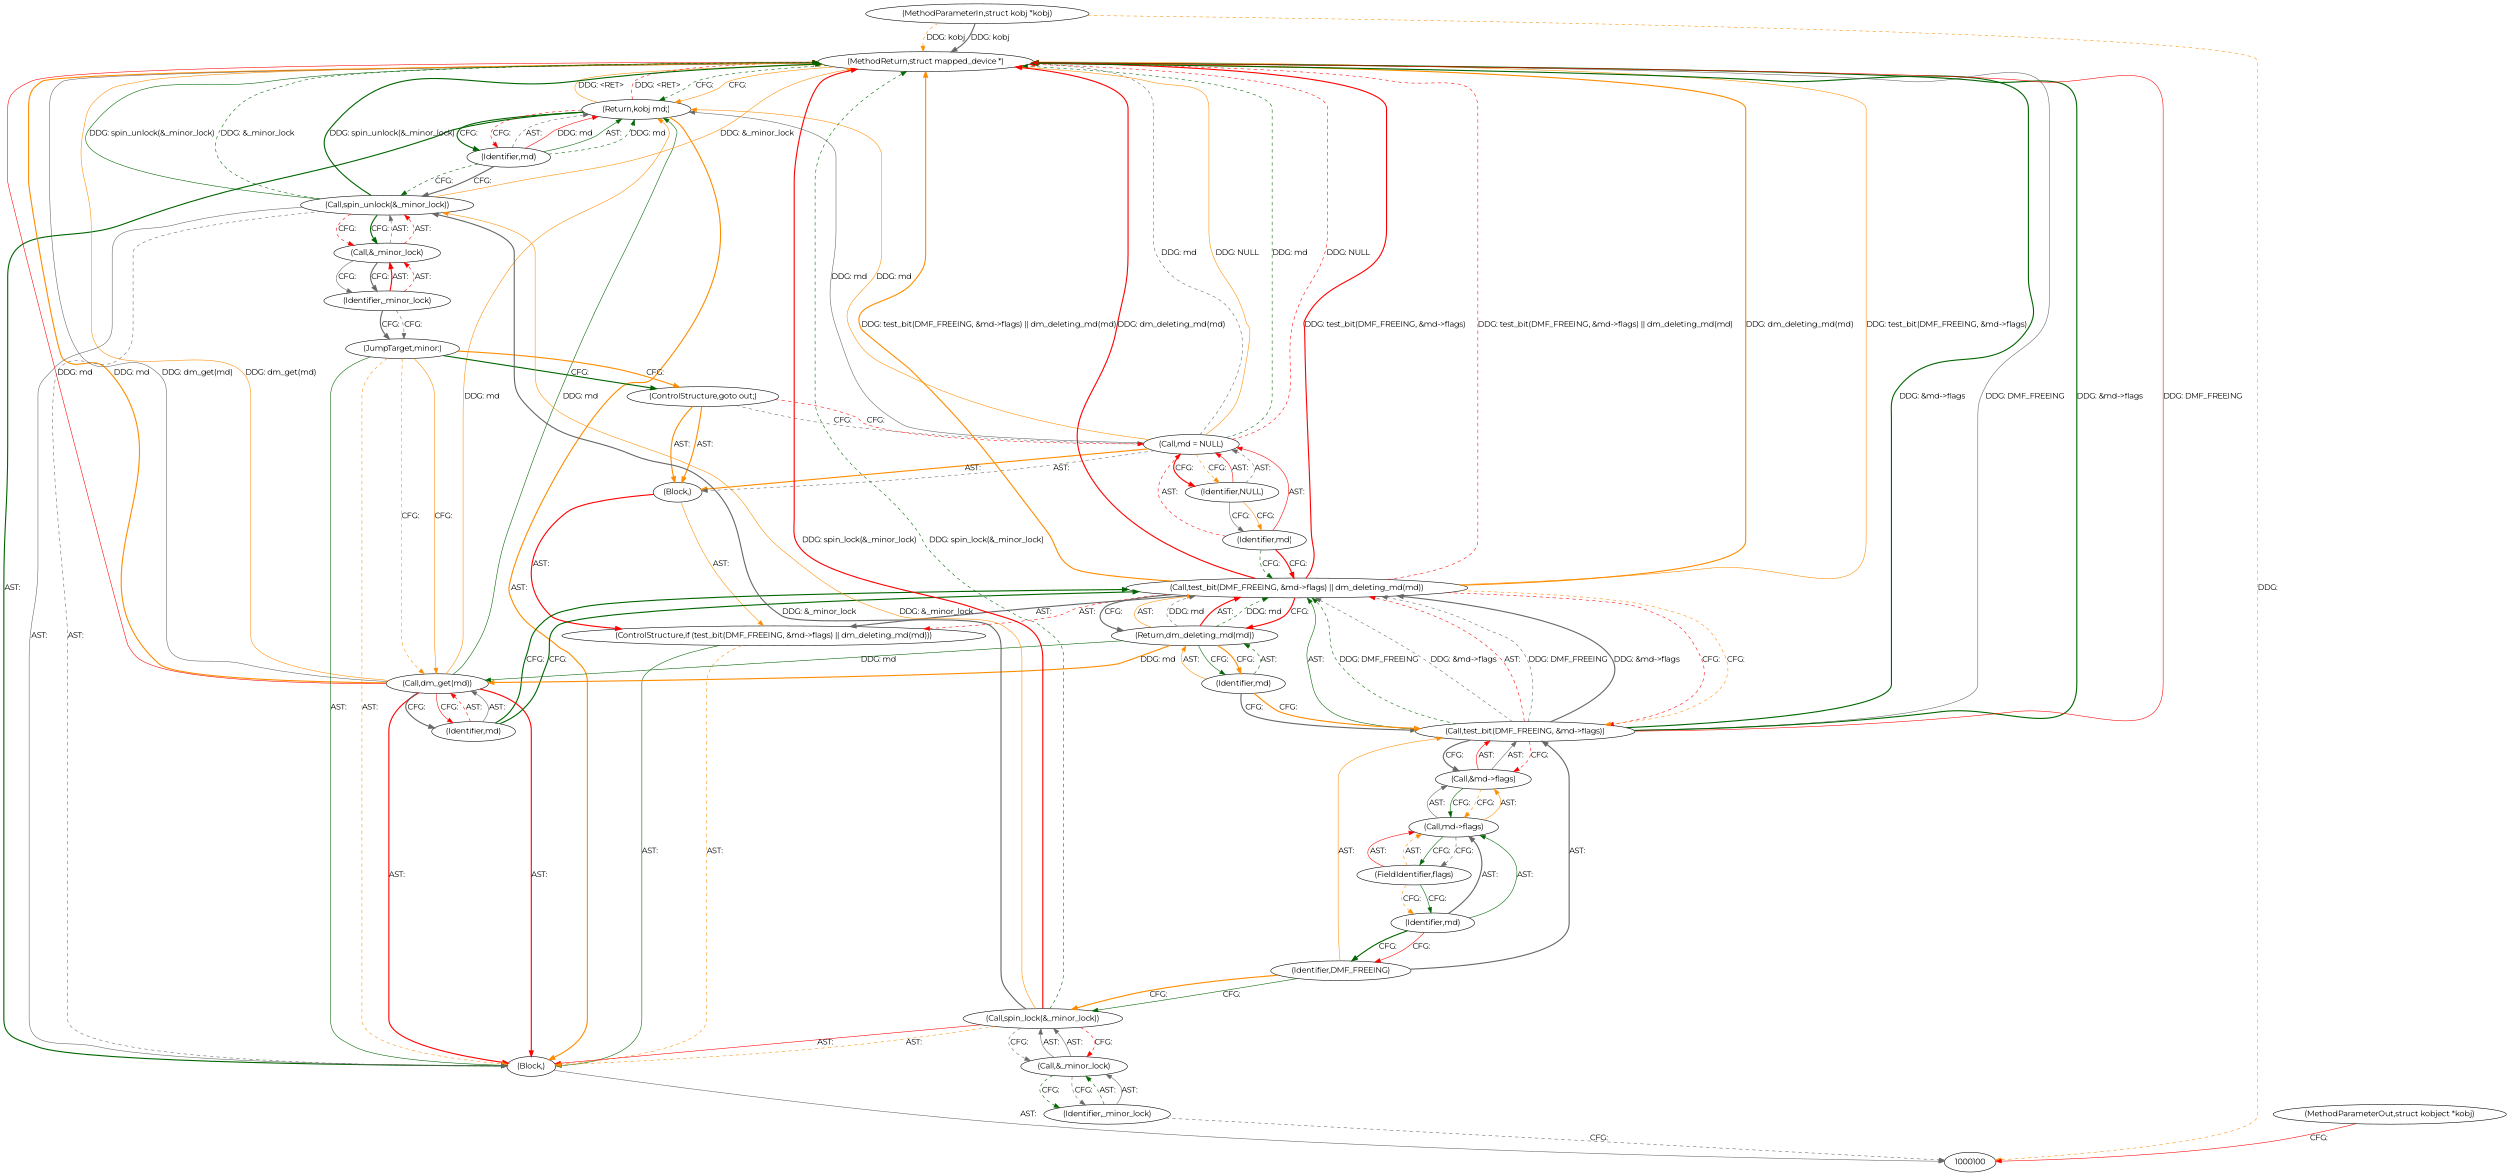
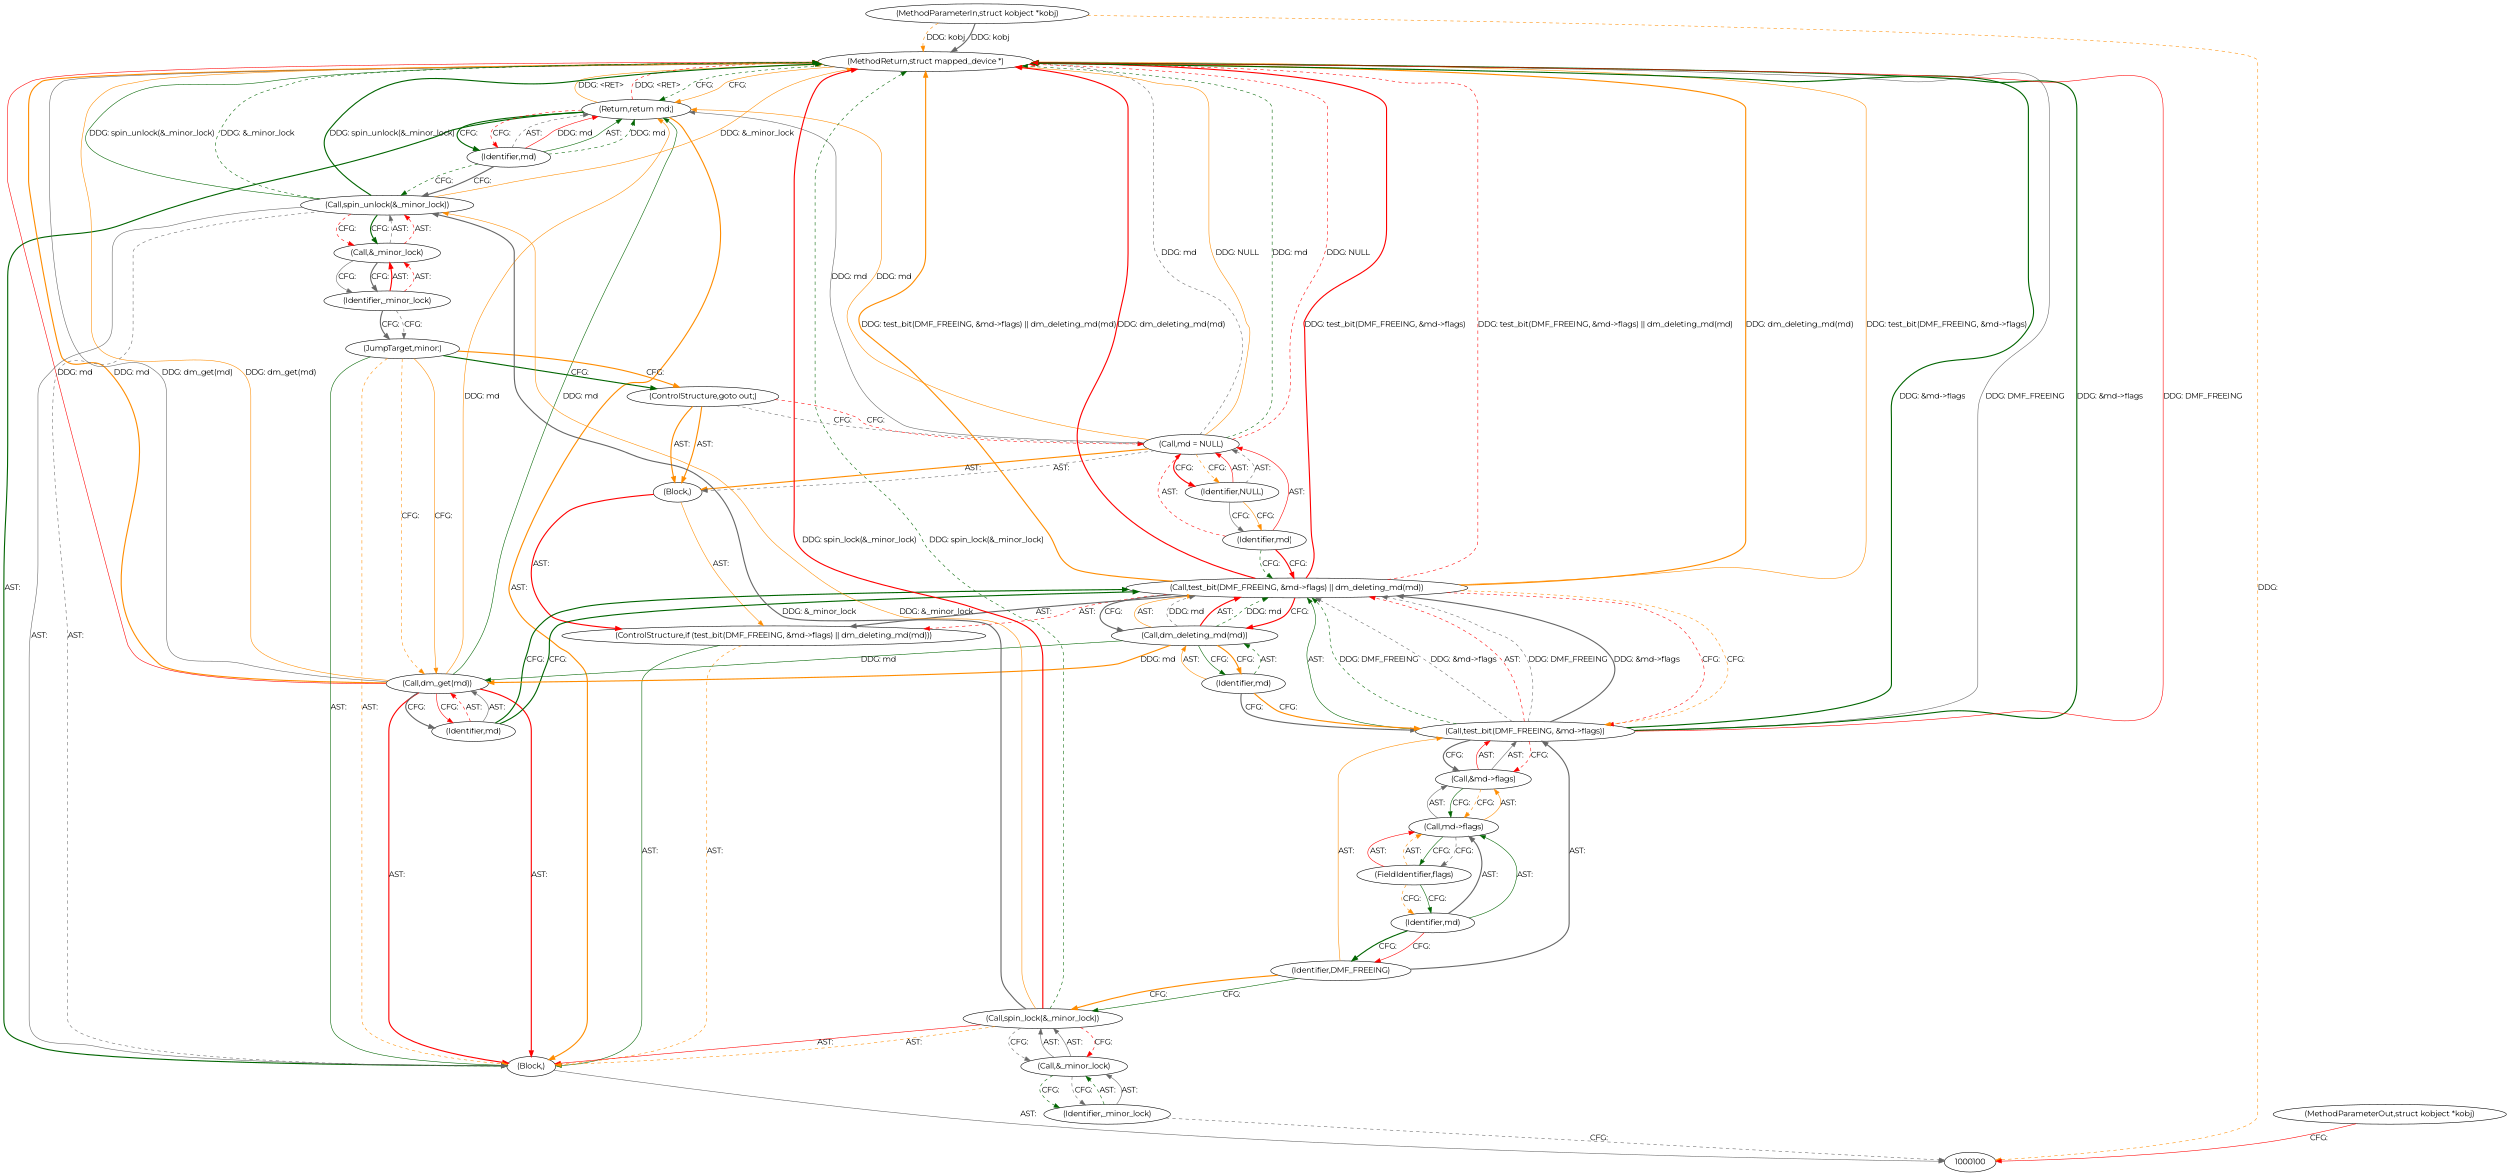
node "(MethodParameterIn,struct kobj *kobj)": label "(MethodParameterIn,struct kobj *kobj)" -> "(MethodParameterIn,struct kobject *kobj)"
node "(Return,kobj md;)": label "(Return,kobj md;)" -> "(Return,return md;)"
node "(Return,dm_deleting_md(md))": label "(Return,dm_deleting_md(md))" -> "(Call,dm_deleting_md(md))"
